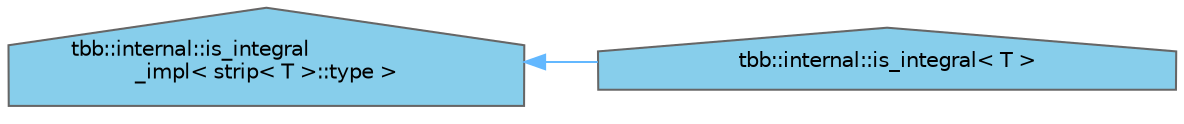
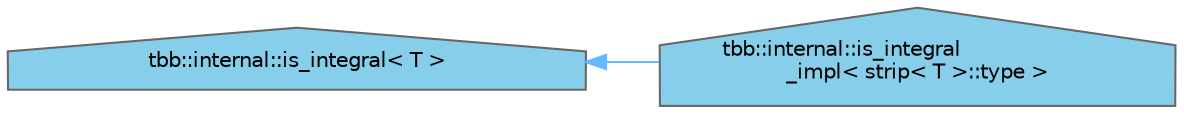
edge "tbb::internal::is_integral< T >" -> "tbb::internal::is_integral _impl< strip< T >::type >": reversed
